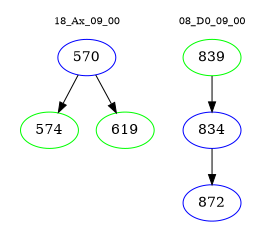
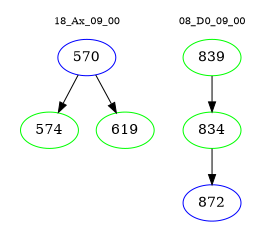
node "834": color blue -> green
